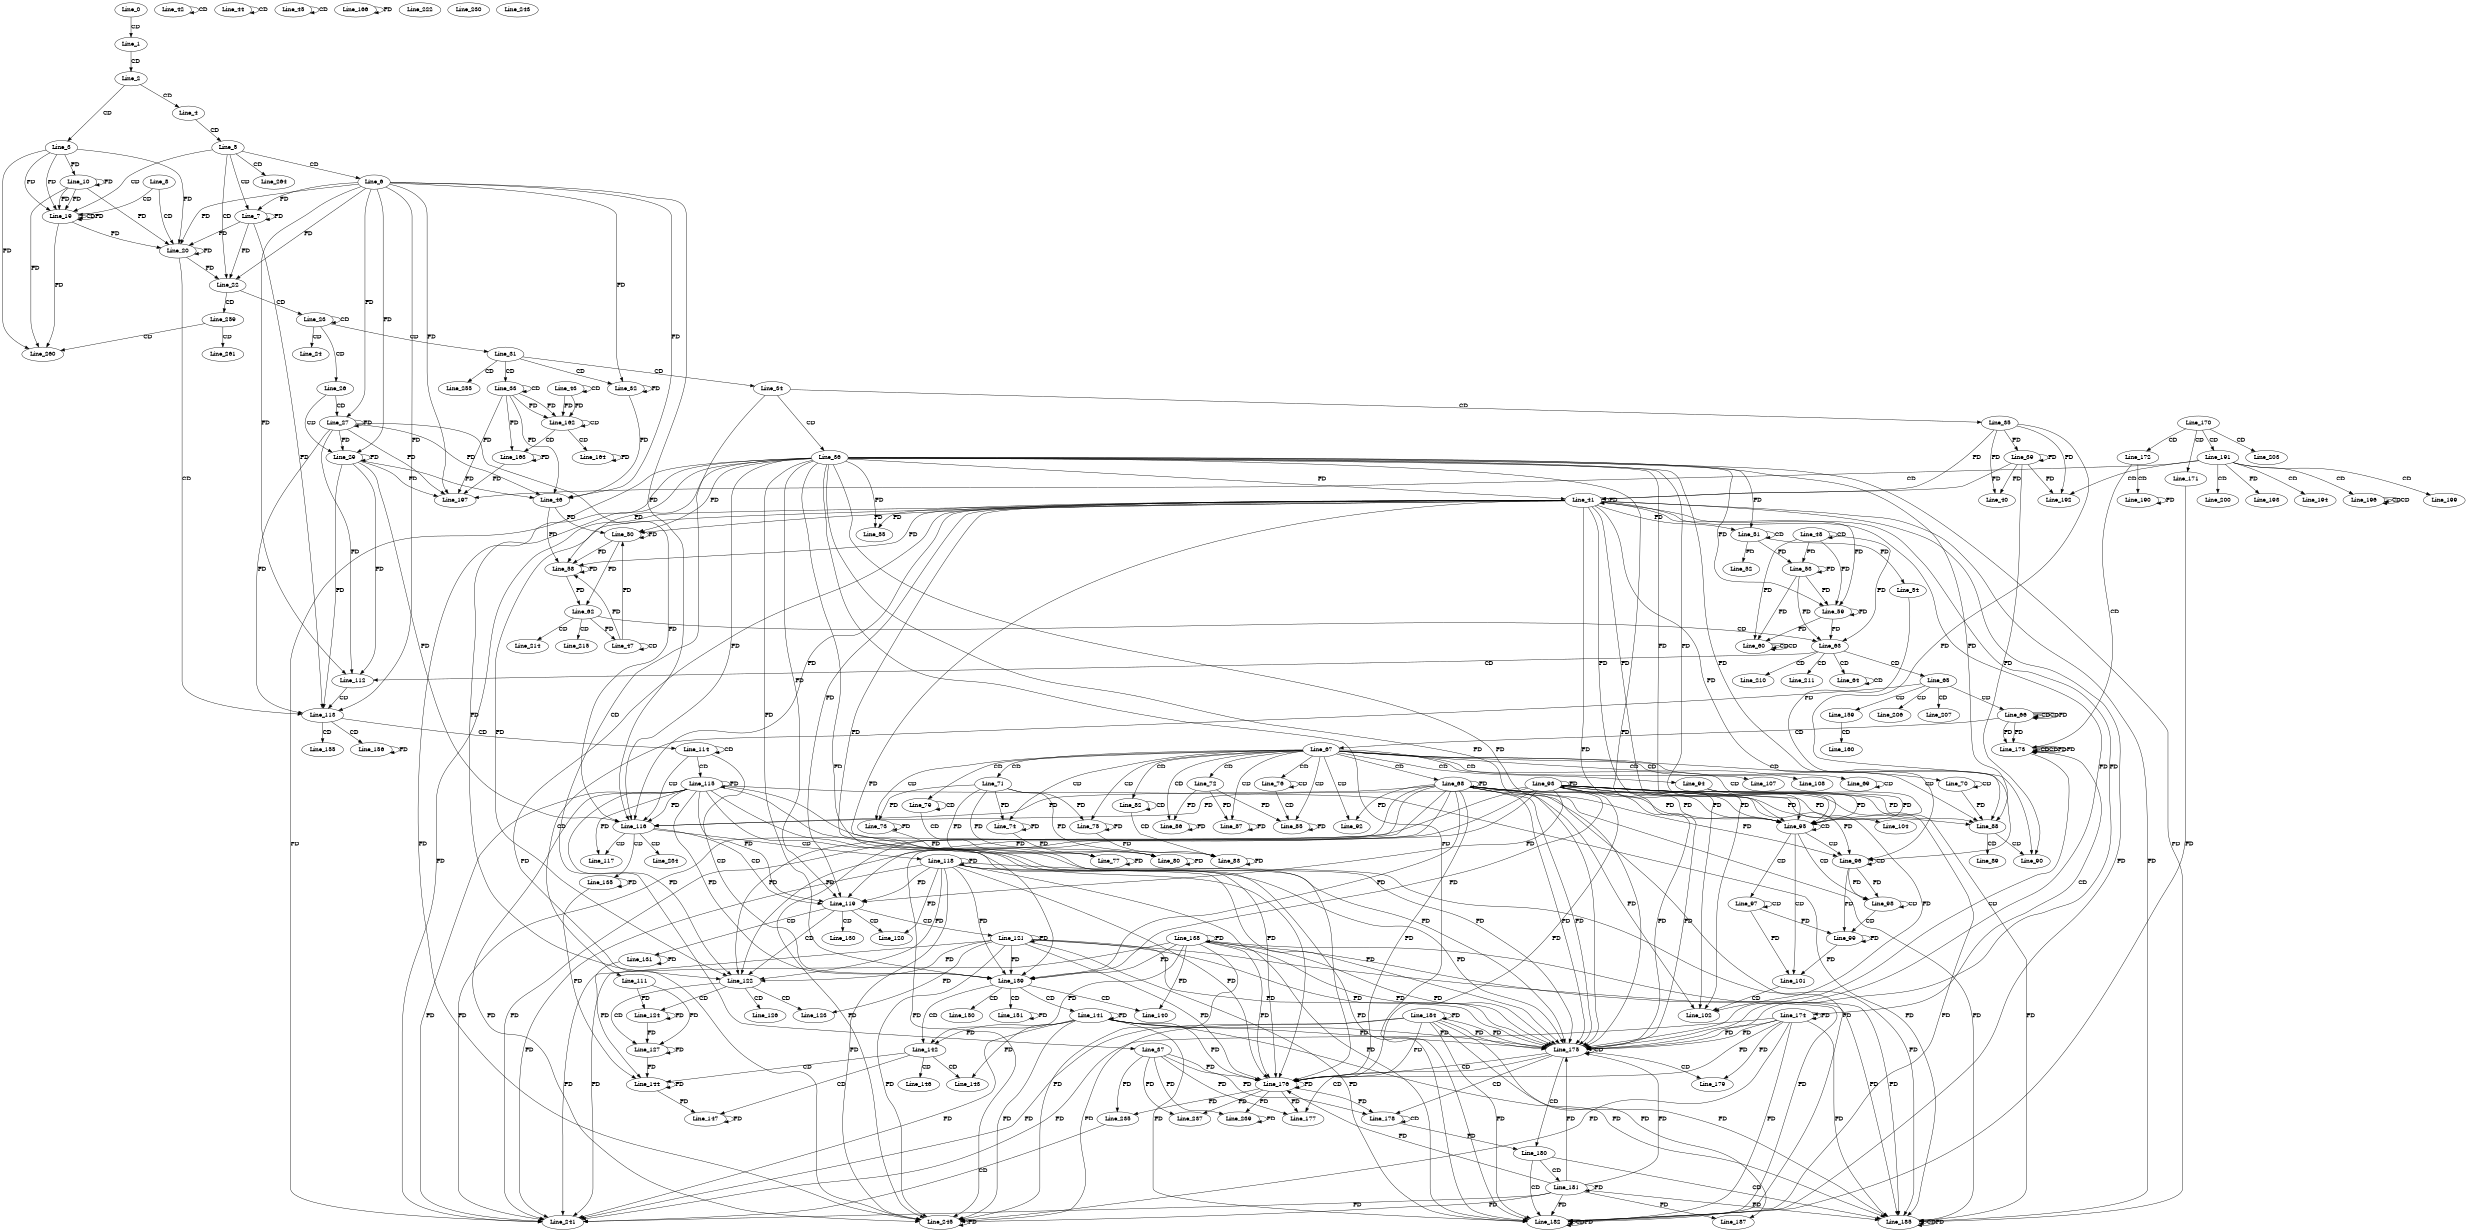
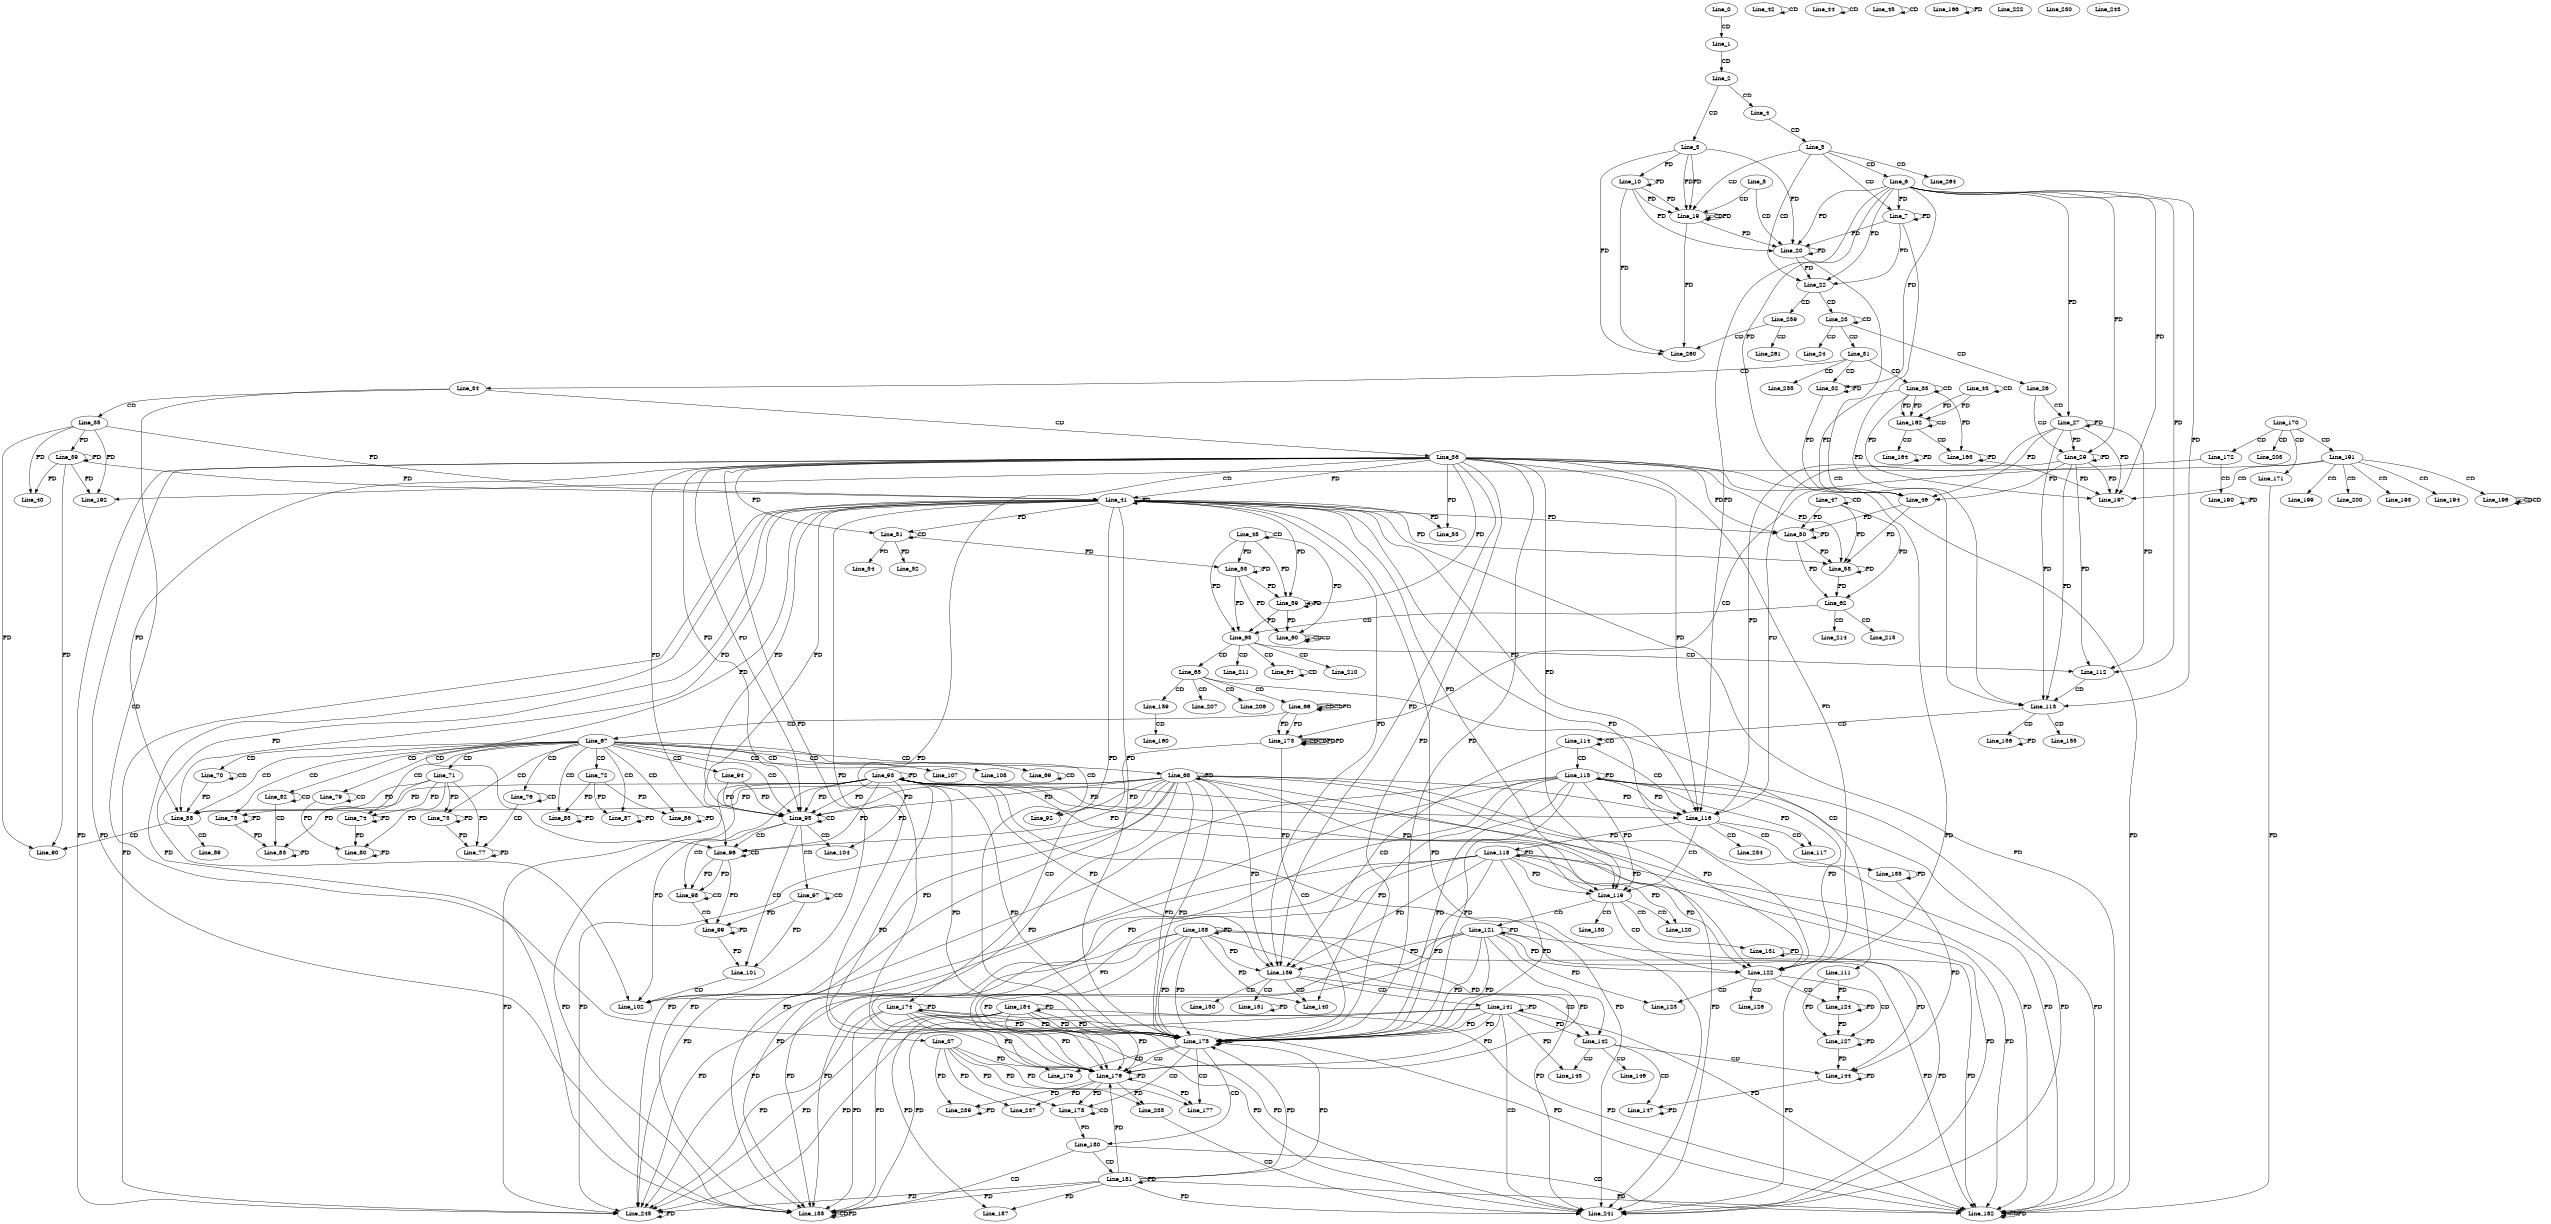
edge "Line_191" -> "Line_193": label "FD" -> "CD"
edge "Line_62" -> "Line_47": reversed
edge "Line_54" -> "Line_88": now "Line_41" -> "Line_88"
edge "Line_76" -> "Line_85": now "Line_76" -> "Line_77"
edge "Line_79" -> "Line_80": label "CD" -> "FD"
edge "Line_95" -> "Line_104": added, label "CD"
edge "Line_116" -> "Line_118": label "CD" -> "FD"
edge "Line_115" -> "Line_139": now "Line_115" -> "Line_140"
edge "Line_141" -> "Line_241": label "FD" -> "CD"
